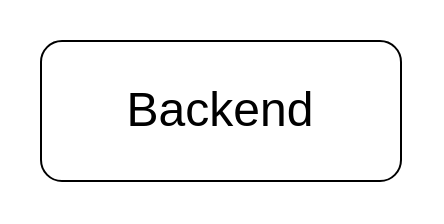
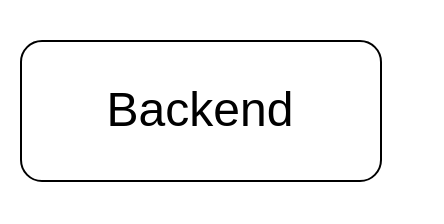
node "Backend": moved (221, 111) -> (201, 111)
